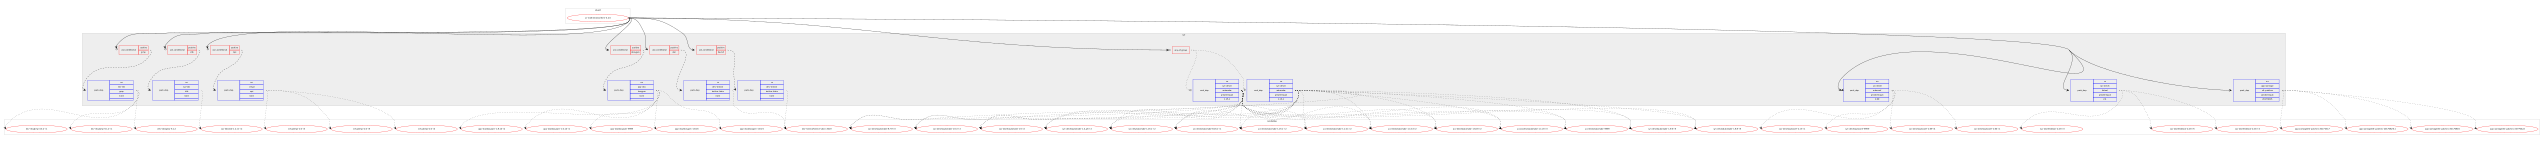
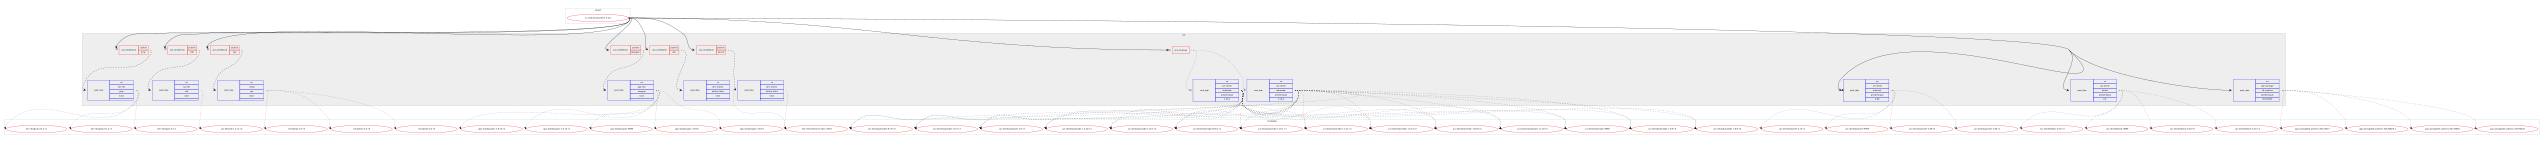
node "sys-dev/automake-1.16.1-r2": label "sys-dev/automake-1.16.1-r2" -> "sys-devel/automake-1.16.1-r2"
node "sys-devel/libtool-9999": added
